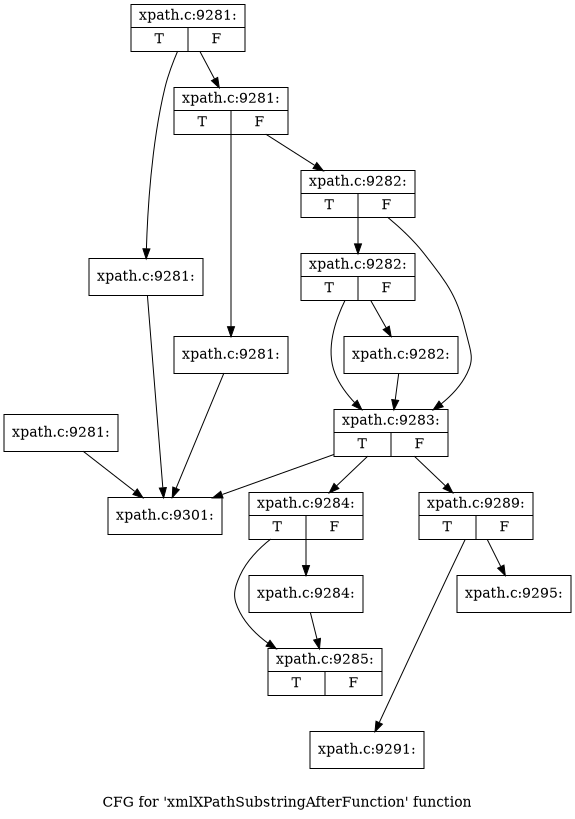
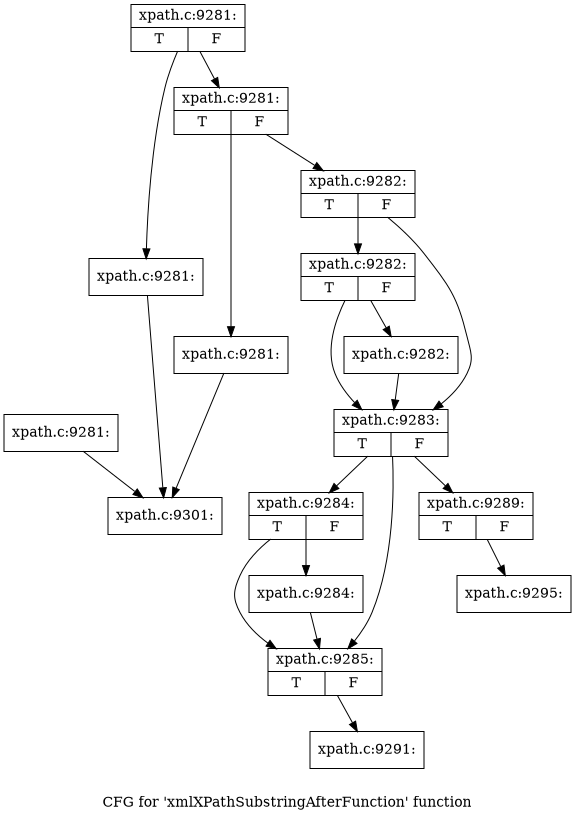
edge "xpath.c:9283:" -> "xpath.c:9301:": now "xpath.c:9283:" -> "xpath.c:9285:"
edge "xpath.c:9289:" -> "xpath.c:9291:": now "xpath.c:9285:" -> "xpath.c:9291:"
